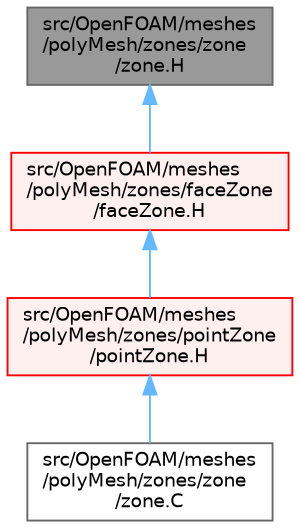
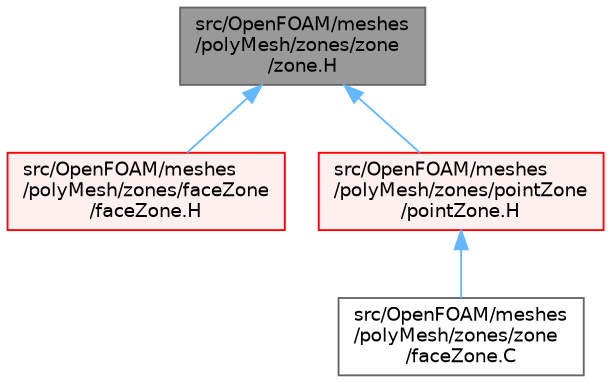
edge "src/OpenFOAM/meshes /polyMesh/zones/pointZone /pointZone.H" -> "src/OpenFOAM/meshes /polyMesh/zones/faceZone /faceZone.H": now "src/OpenFOAM/meshes /polyMesh/zones/pointZone /pointZone.H" -> "src/OpenFOAM/meshes /polyMesh/zones/zone /zone.H"
node "src/OpenFOAM/meshes /polyMesh/zones/zone /zone.C": label "src/OpenFOAM/meshes /polyMesh/zones/zone /zone.C" -> "src/OpenFOAM/meshes /polyMesh/zones/zone /faceZone.C"
